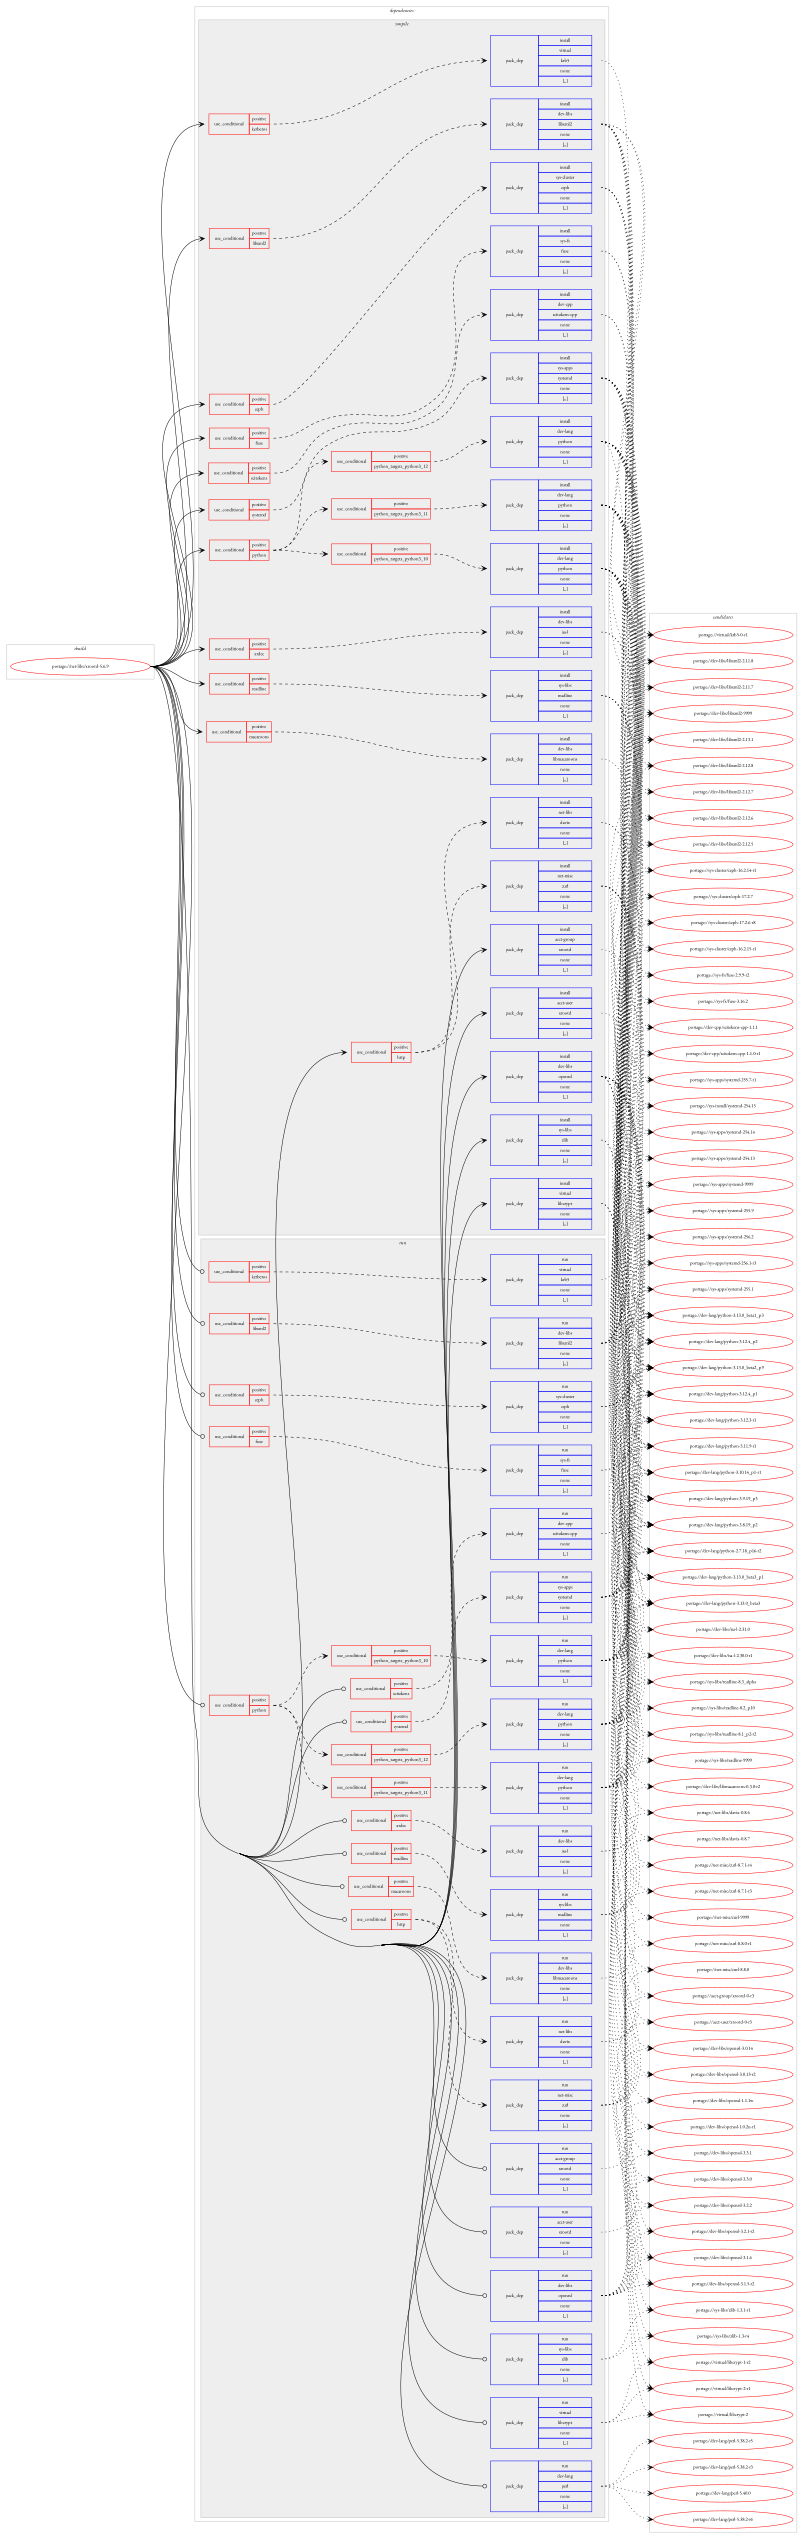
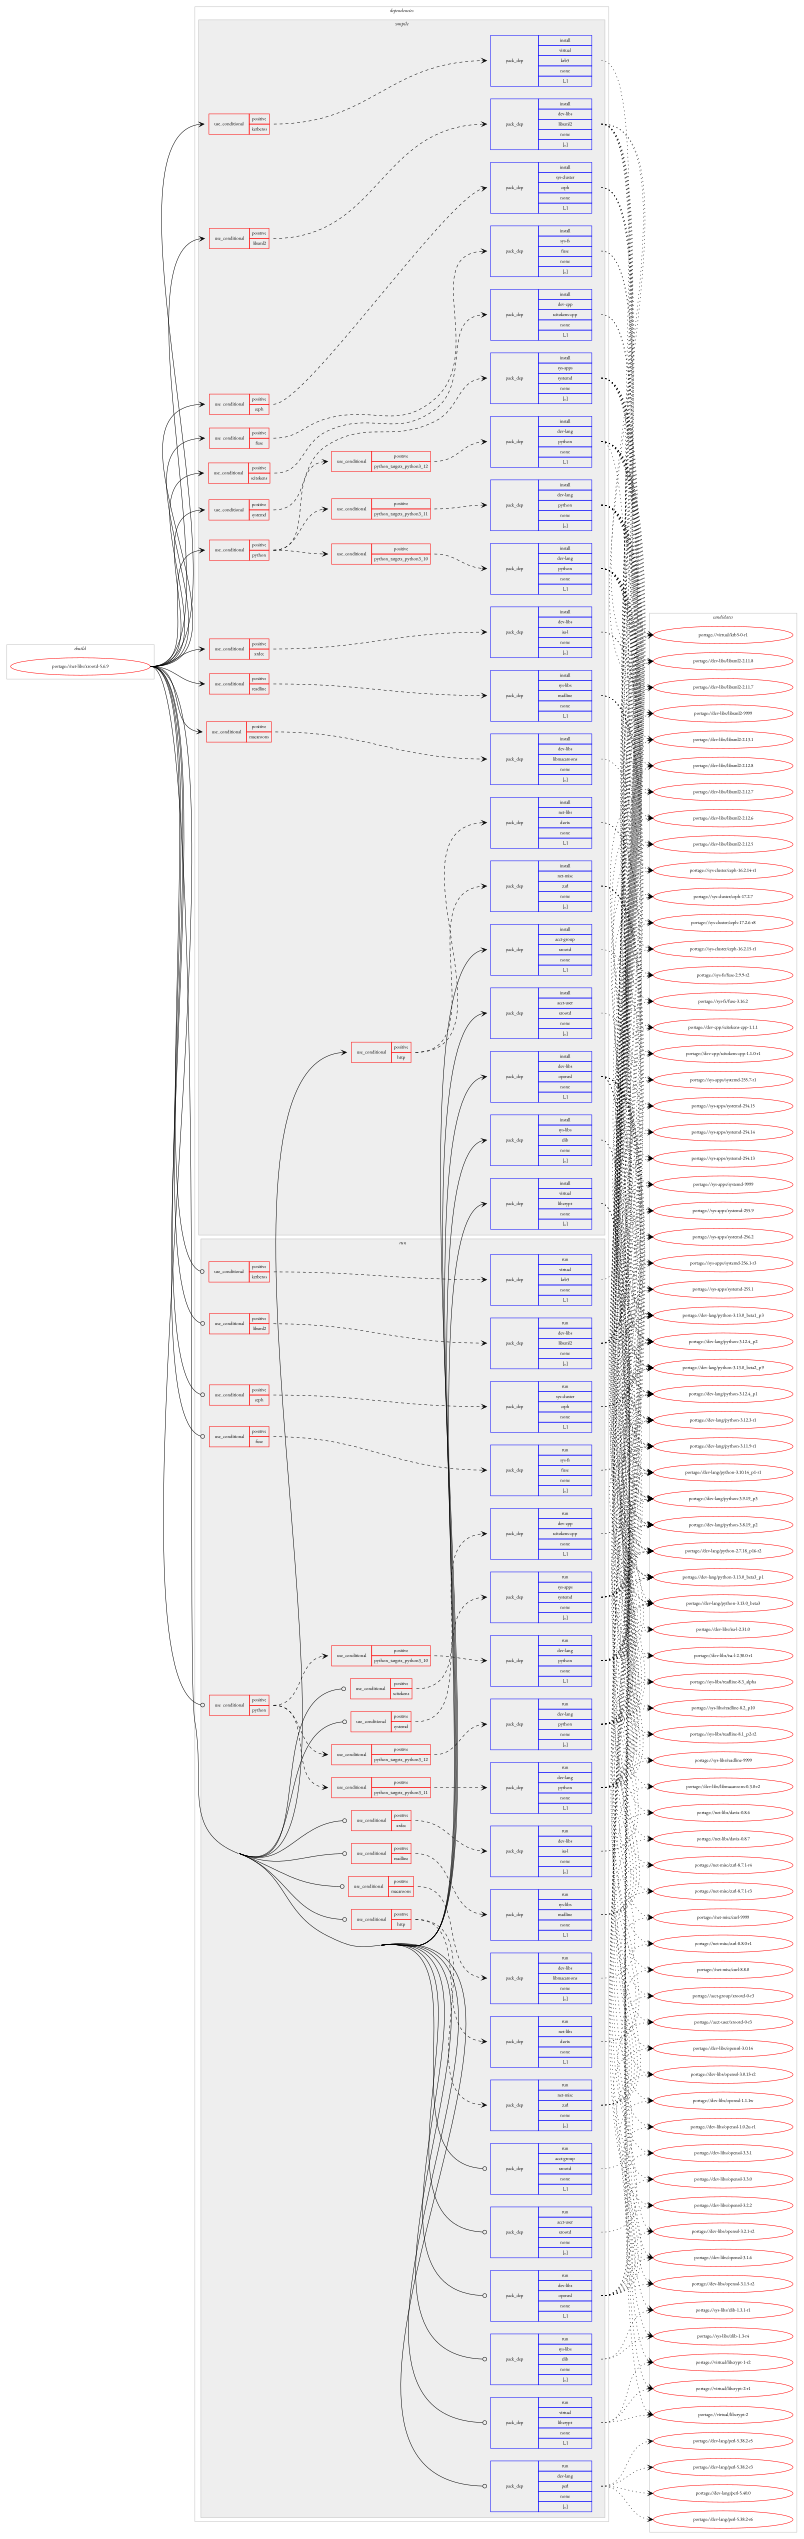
node "portage://sys-install/systemd-254.15": label "portage://sys-install/systemd-254.15" -> "portage://sys-apps/systemd-254.15"
